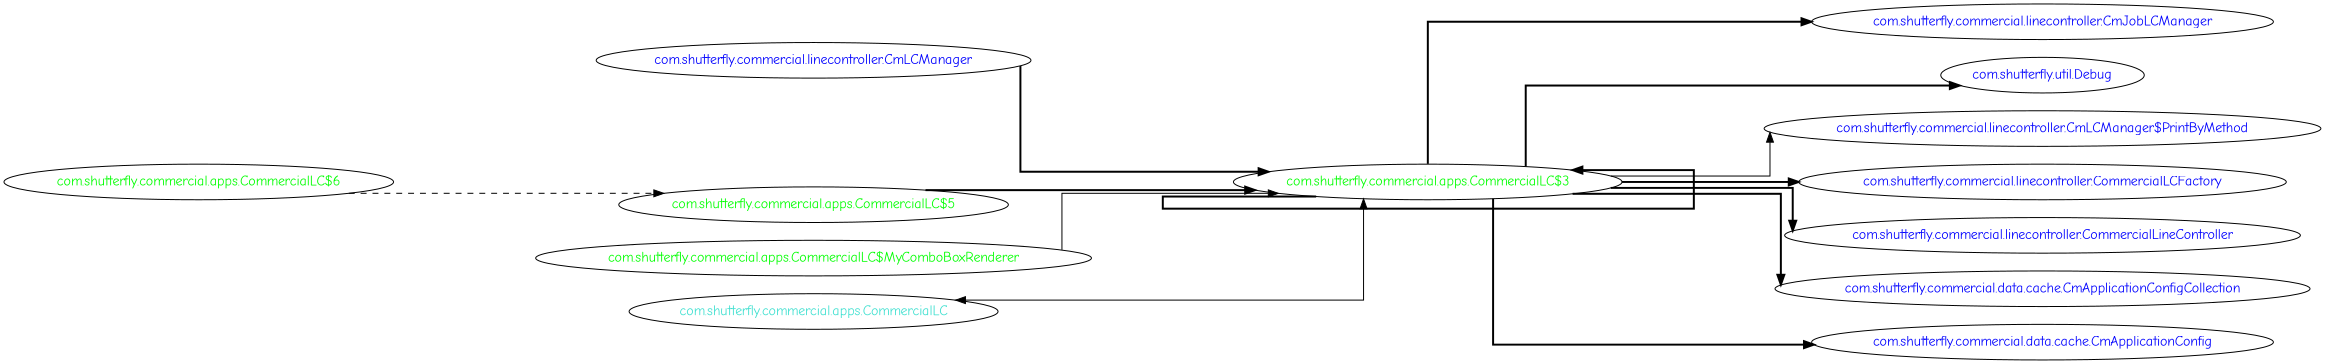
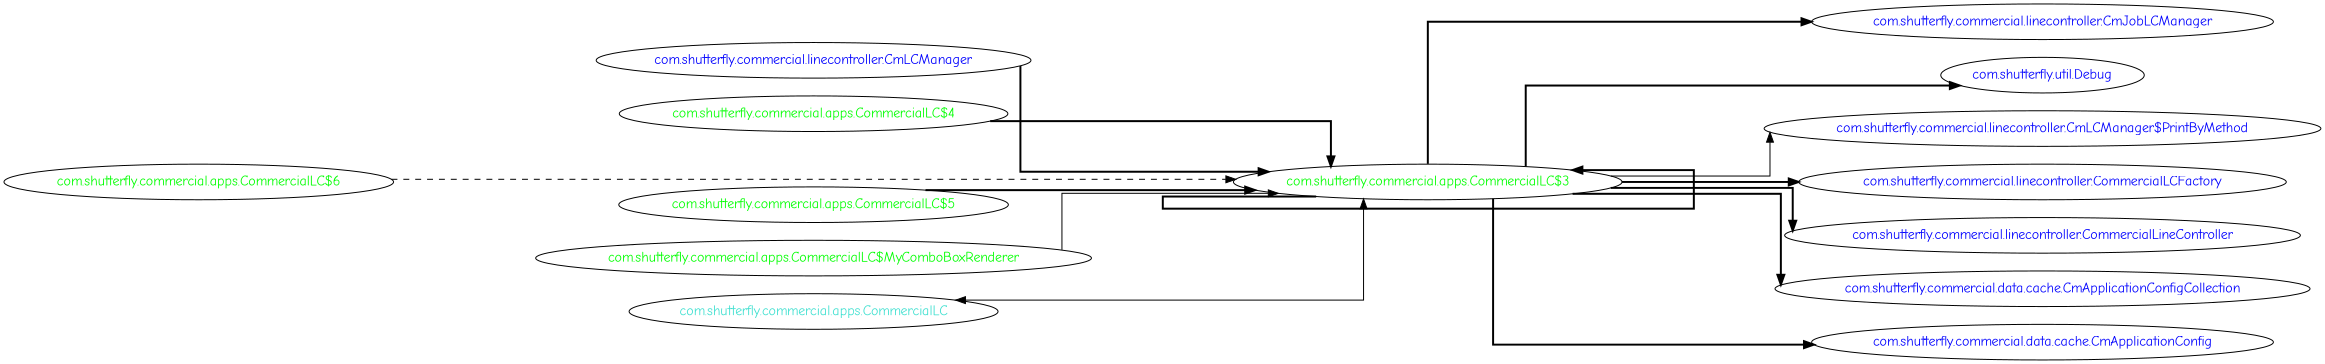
node "com.shutterfly.commercial.apps.CommercialLC$4": added
edge "com.shutterfly.commercial.apps.CommercialLC$6" -> "com.shutterfly.commercial.apps.CommercialLC$5": now "com.shutterfly.commercial.apps.CommercialLC$6" -> "com.shutterfly.commercial.apps.CommercialLC$3"
